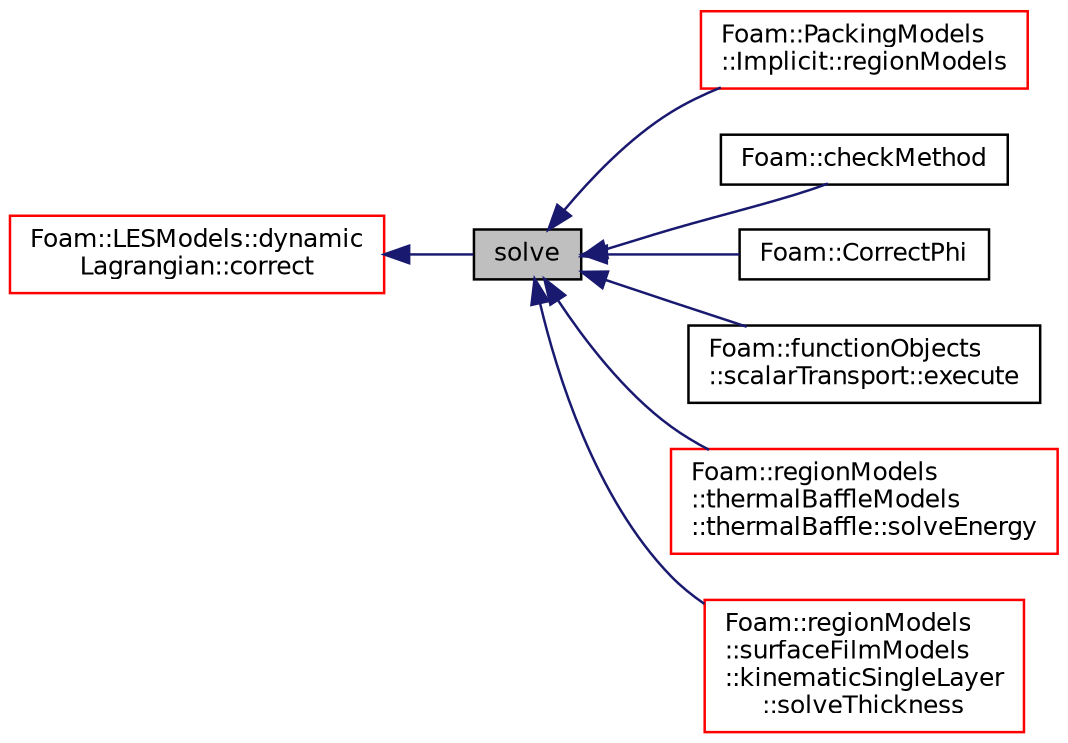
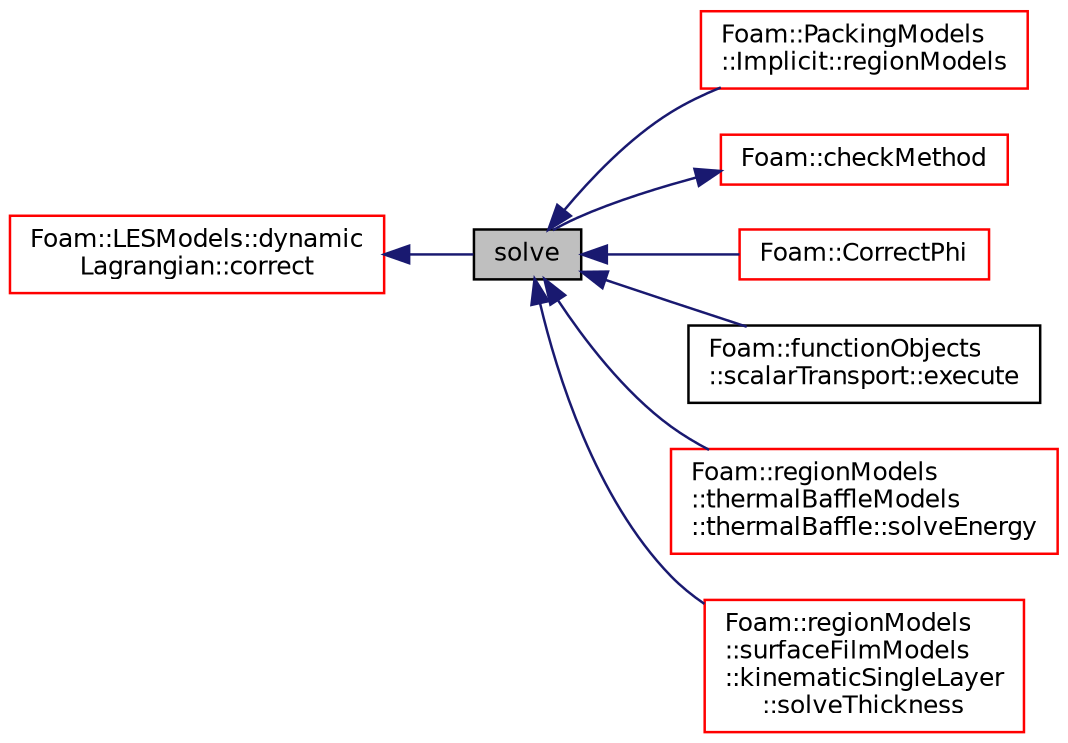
node "Foam::checkMethod": color black -> red
edge "Foam::checkMethod" -> "solve": reversed
node "Foam::CorrectPhi": color black -> red
